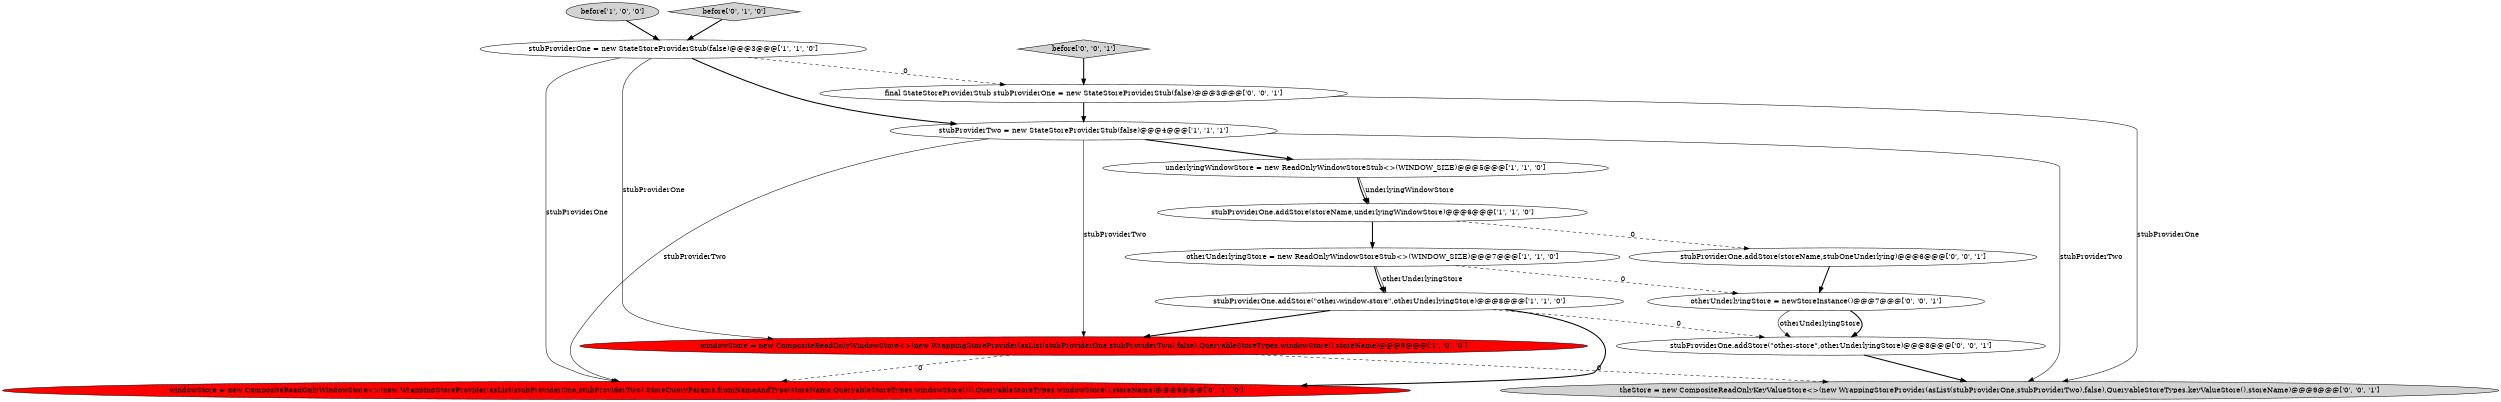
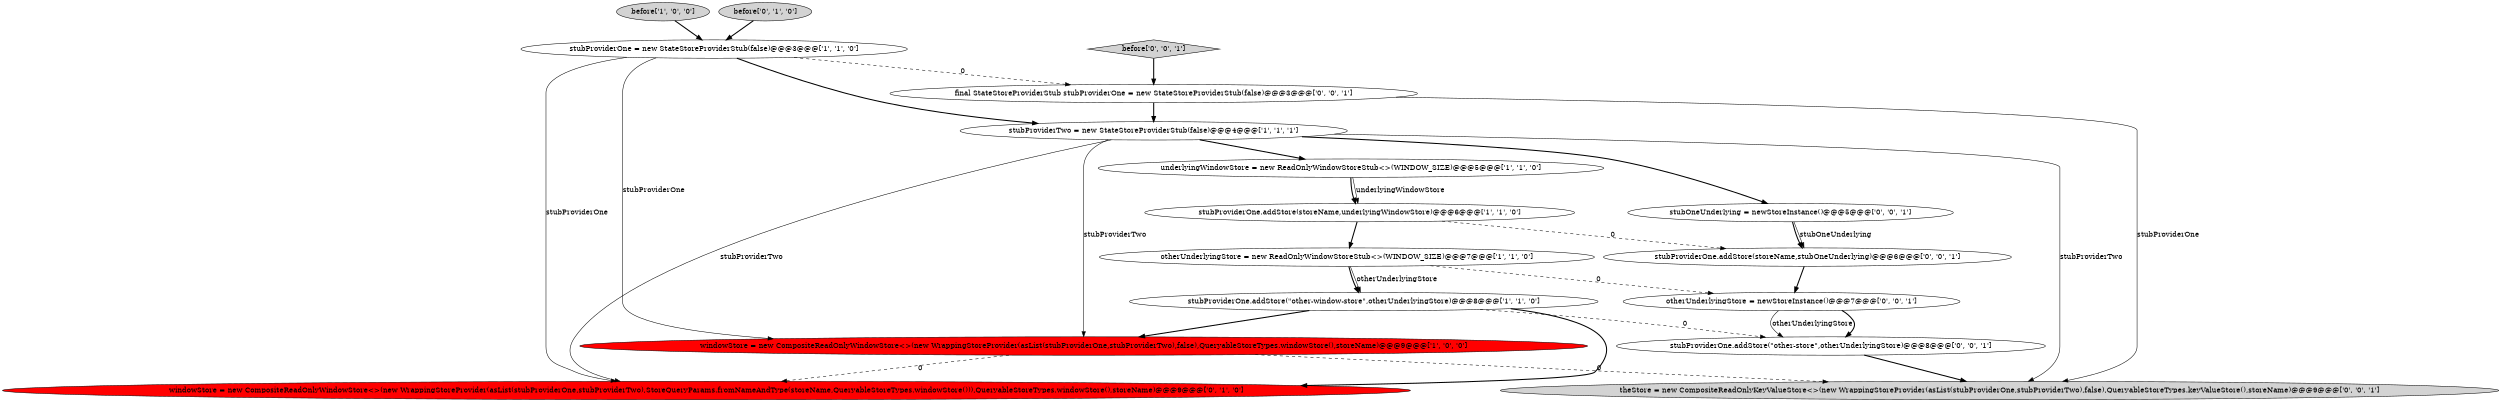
node "before['0', '1', '0']": shape diamond -> ellipse
node "stubOneUnderlying = newStoreInstance()@@@5@@@['0', '0', '1']": added
